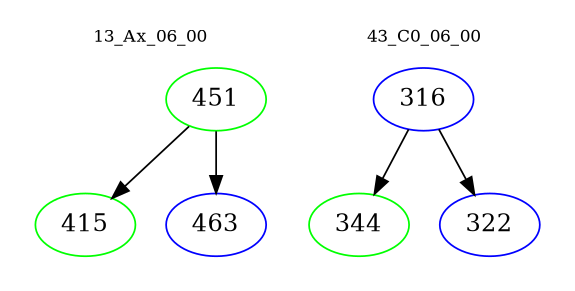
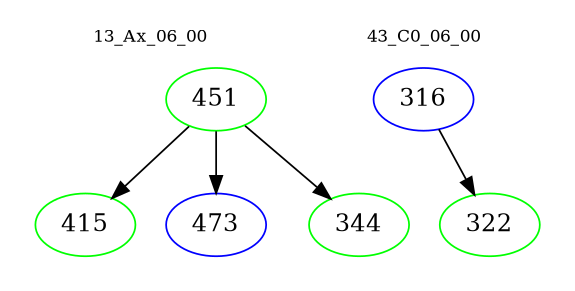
edge "316" -> "344": now "451" -> "344"
node "463": label "463" -> "473"
node "322": color blue -> green
